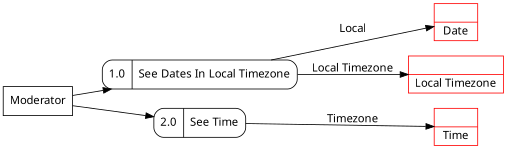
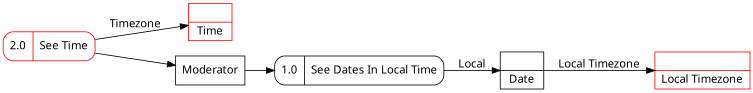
node "Date": color red -> black
node "1.0": text "See Dates In Local Timezone" -> "See Dates In Local Time"
edge "1.0" -> "Local Timezone": now "Date" -> "Local Timezone"
edge "Moderator" -> "2.0": reversed
node "2.0": color black -> red
